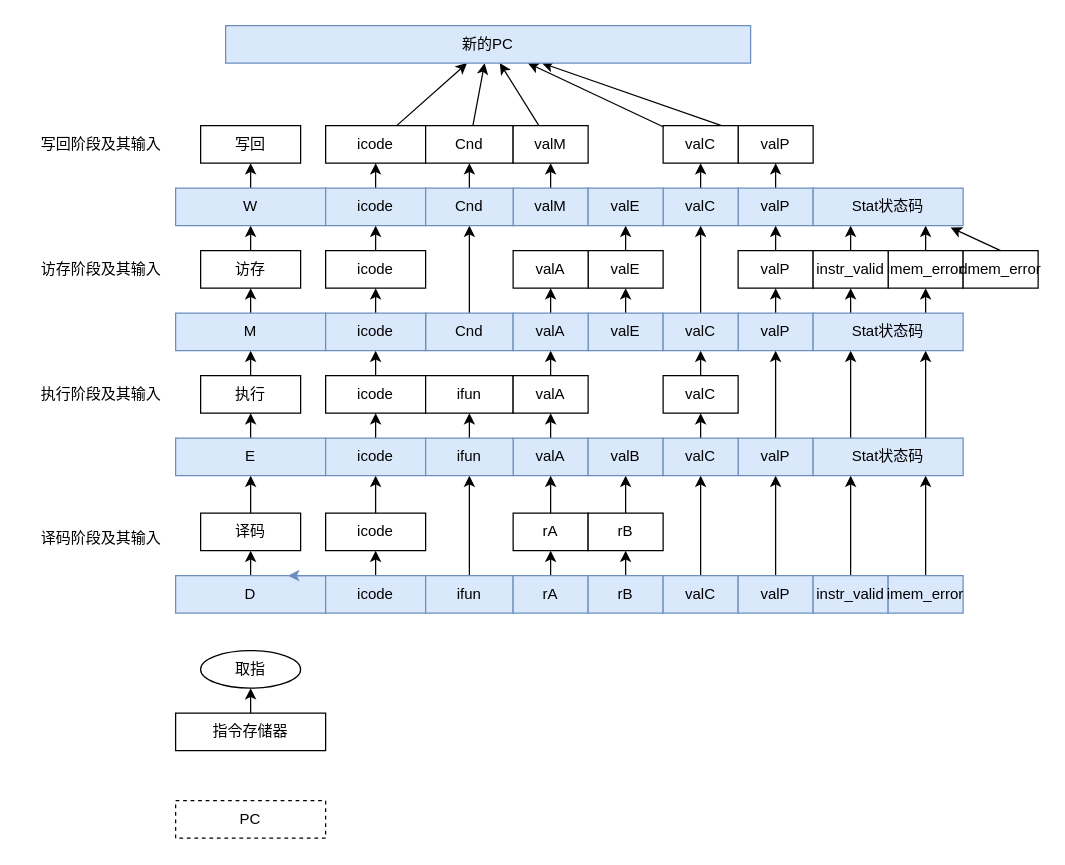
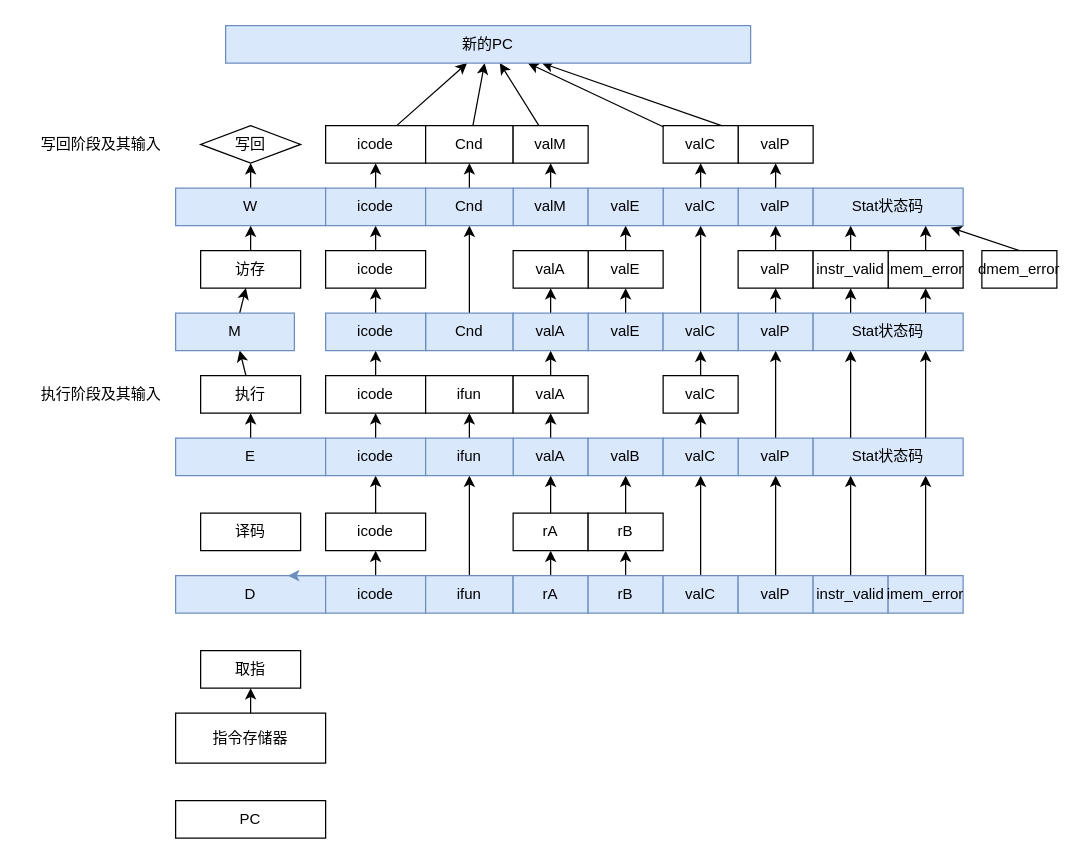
node "写回": shape rectangle -> diamond
node "访存阶段及其输入": removed
node "dmem_error": moved (1001, 269) -> (1019, 269)
node "M": size 150x38 -> 119x38
edge "译码" -> "E": removed
node "译码阶段及其输入": removed
edge "D" -> "译码": removed
node "取指": shape ellipse -> rectangle
node "指令存储器": size 150x38 -> 150x50
node "PC": style dashed -> solid
